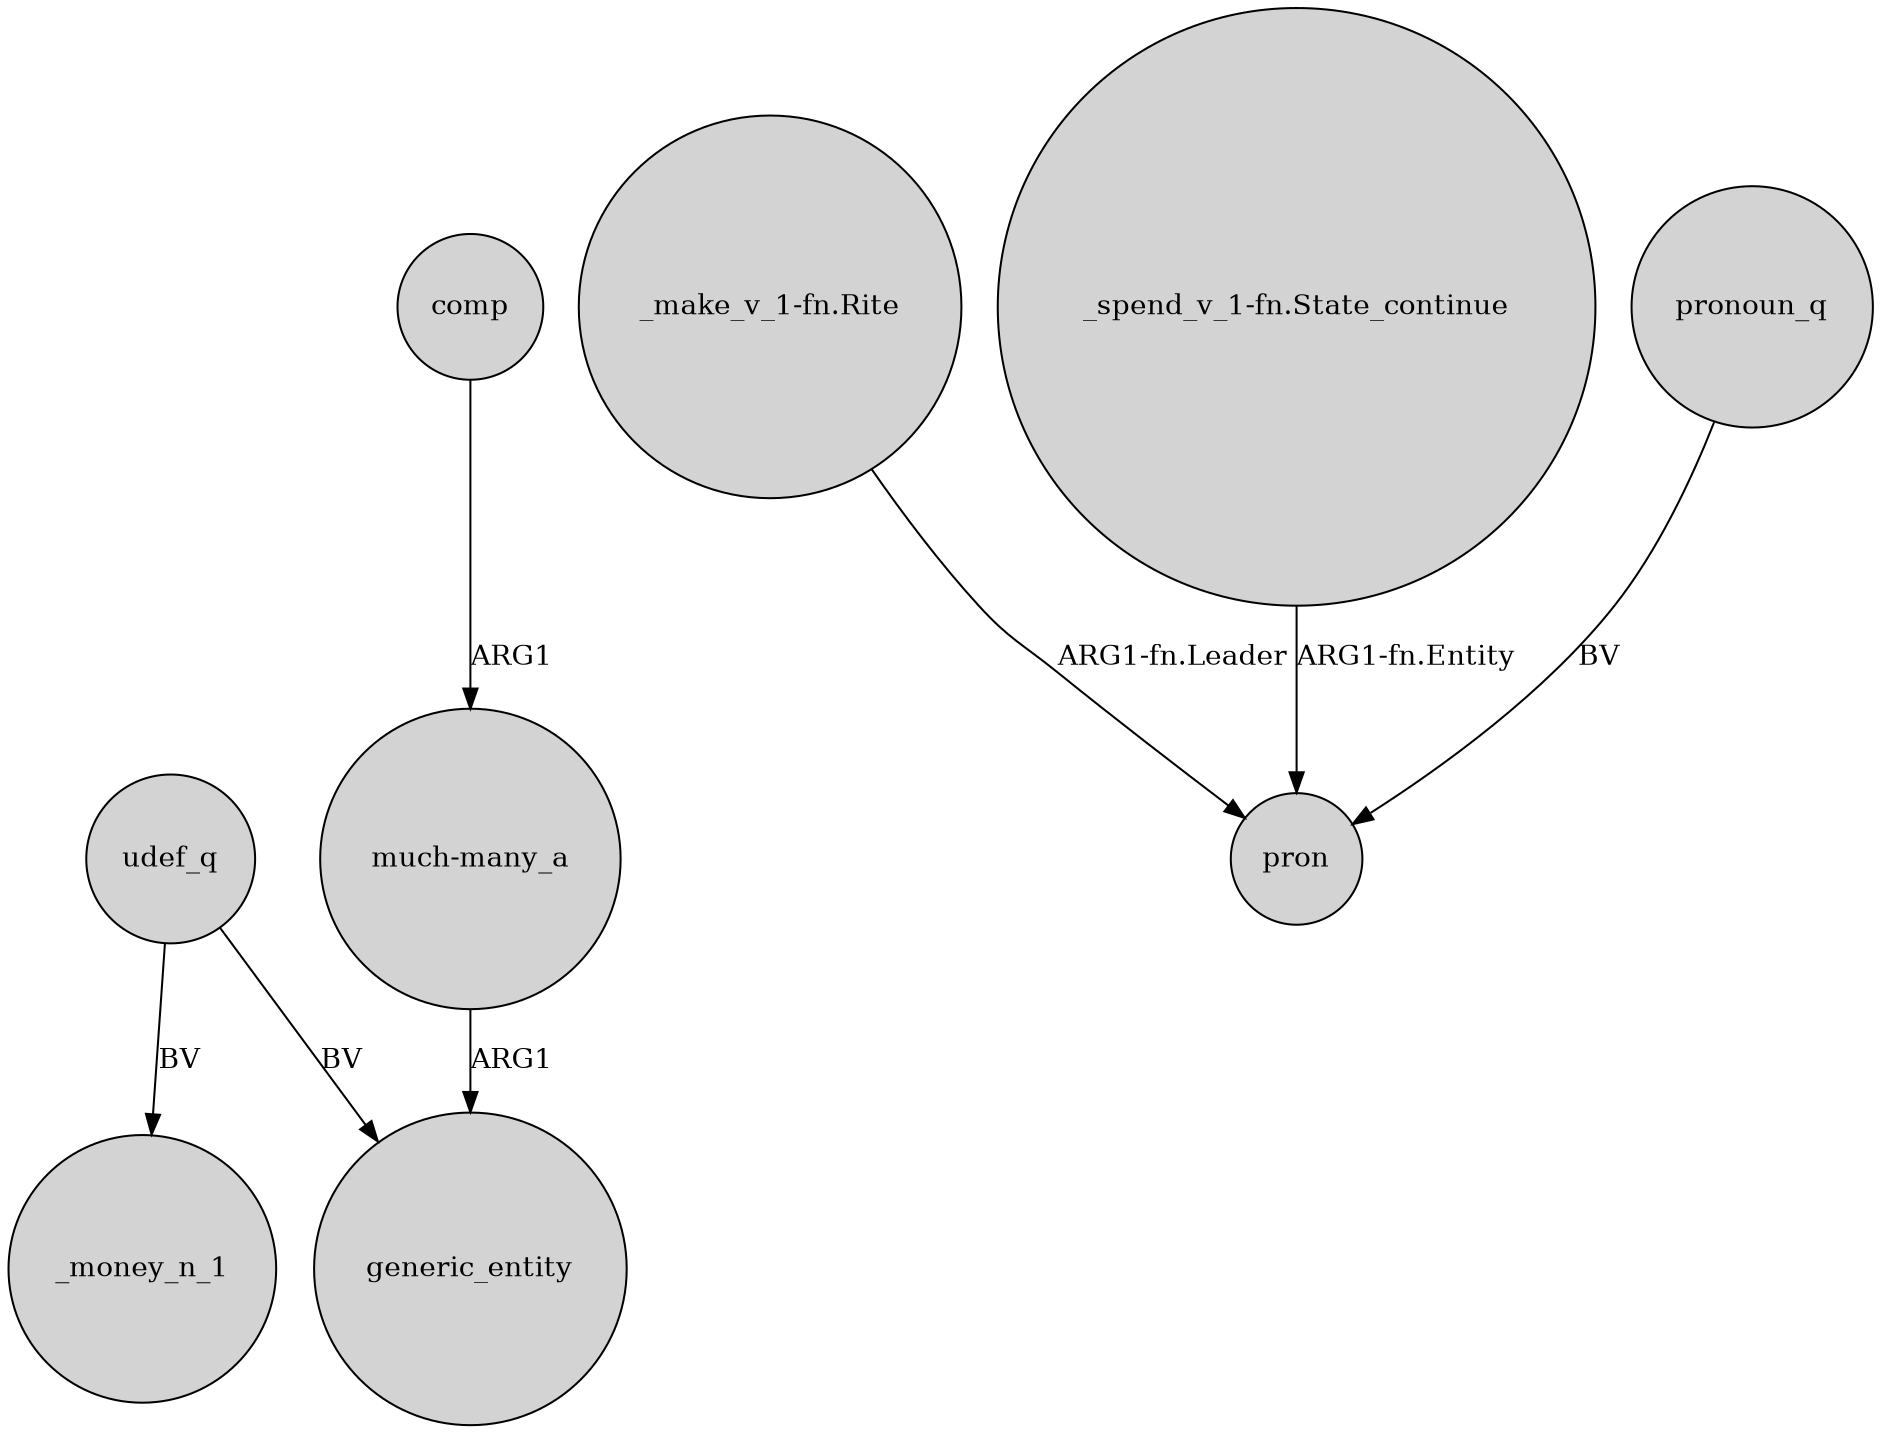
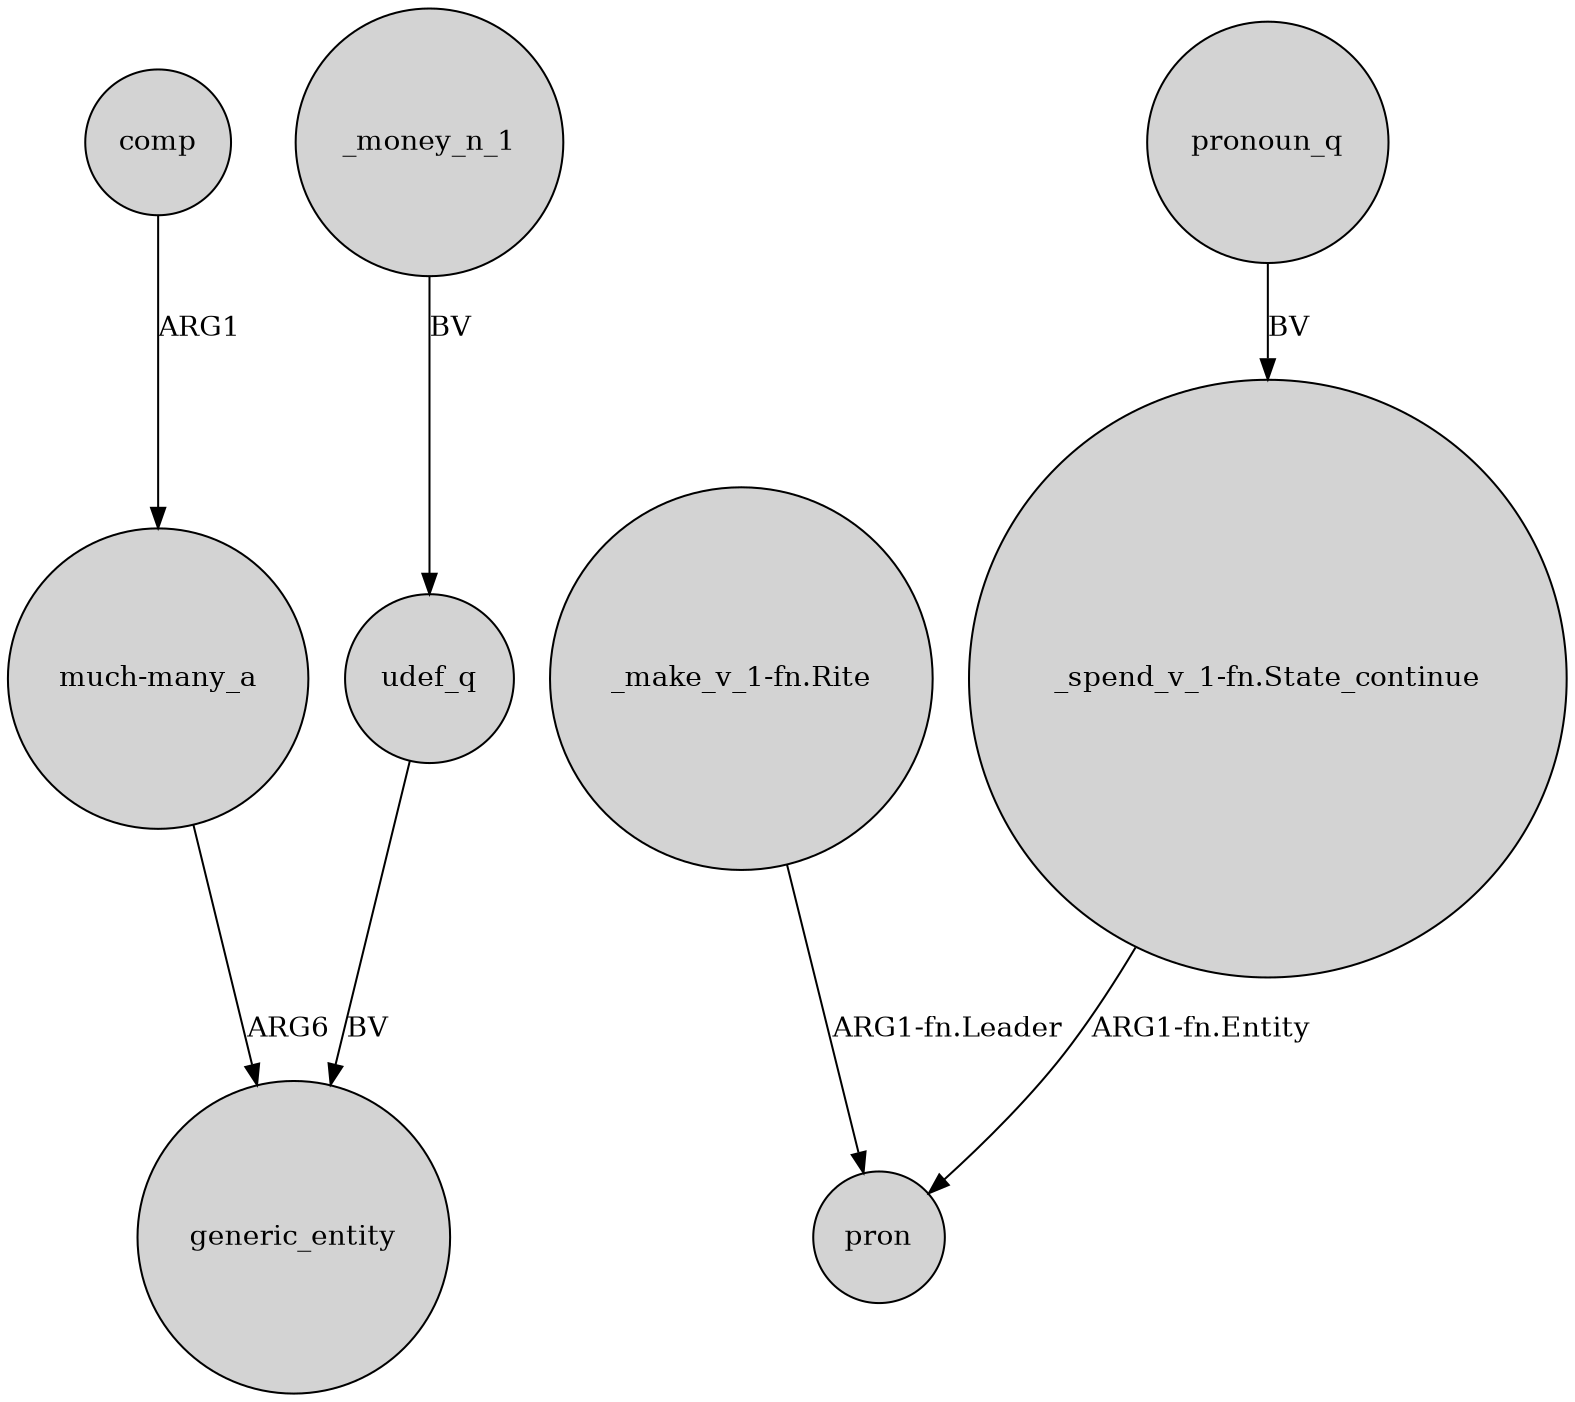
edge "pronoun_q" -> "pron": now "pronoun_q" -> "_spend_v_1-fn.State_continue"
edge "udef_q" -> "_money_n_1": reversed
edge "much-many_a" -> "generic_entity": label "ARG1" -> "ARG6"
